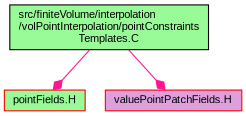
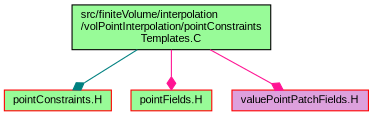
node "pointConstraints.H": added
